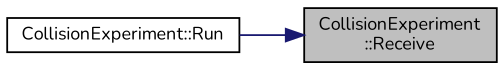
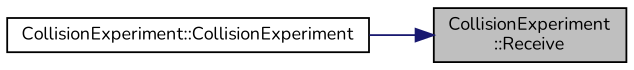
node "CollisionExperiment::Run": label "CollisionExperiment::Run" -> "CollisionExperiment::CollisionExperiment"
